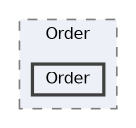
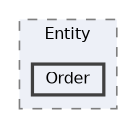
cluster "Order": label "Order" -> "Entity"
